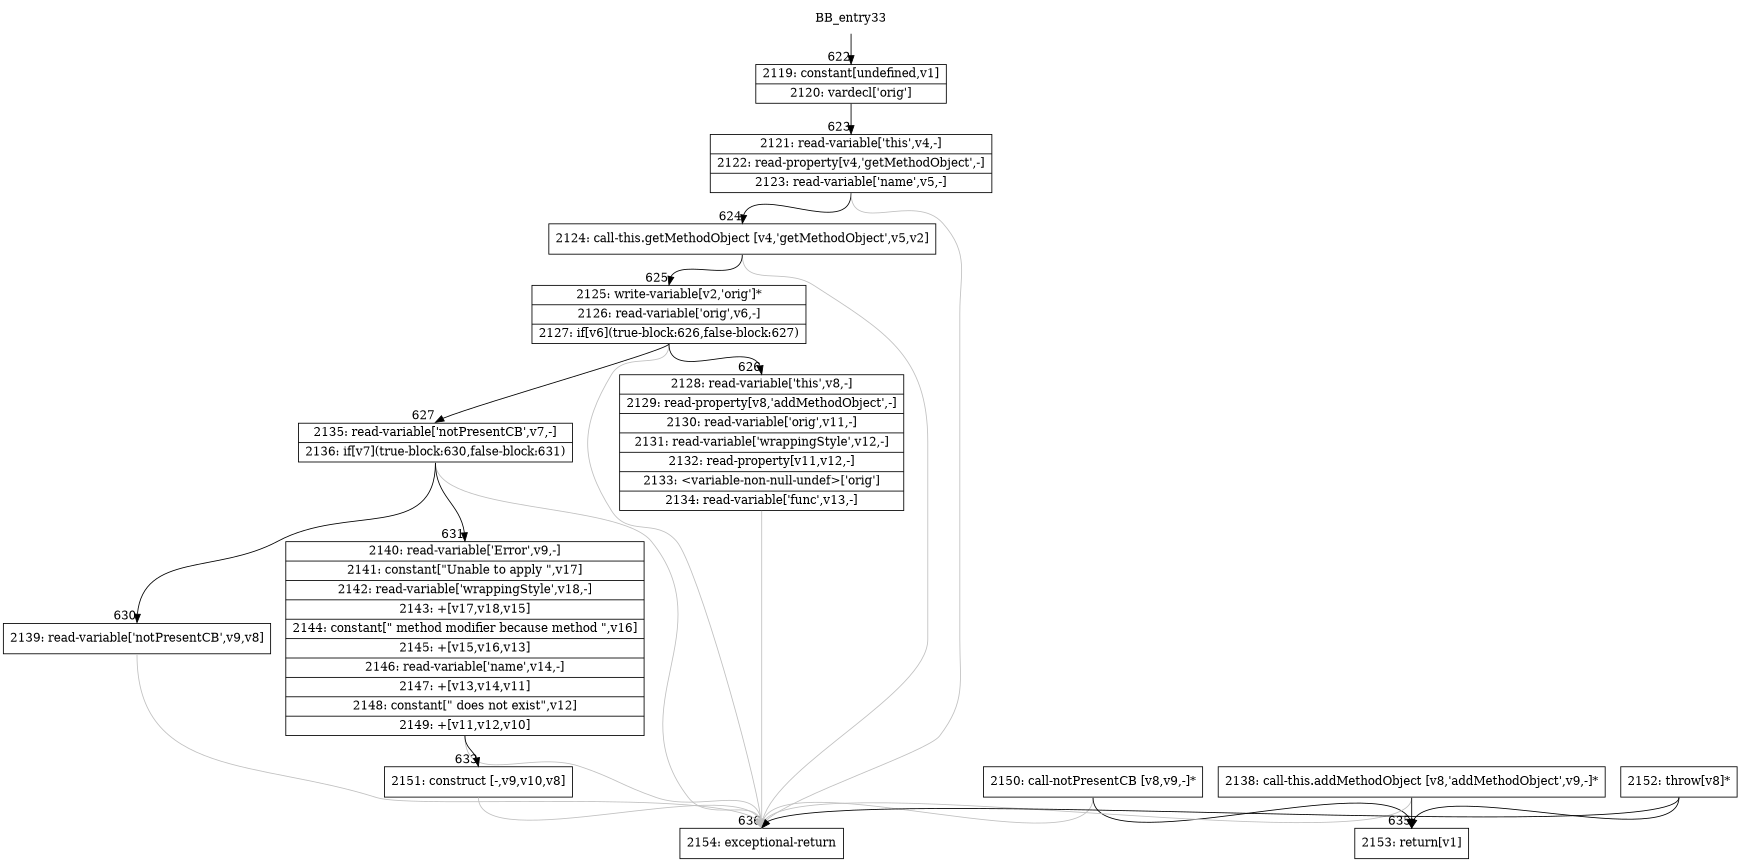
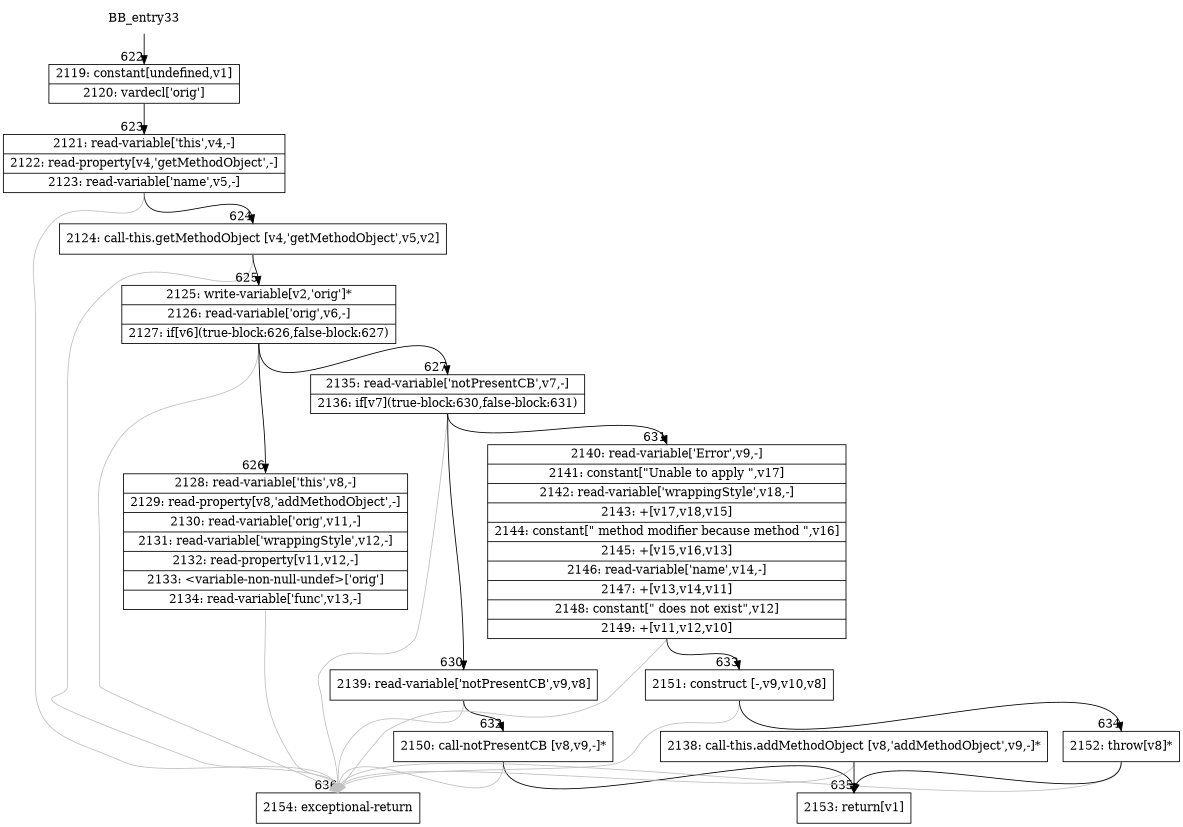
edge "2139: read-variable['notPresentCB',v9,v8]" -> "2150: call-notPresentCB [v8,v9,-]*": added
edge "2151: construct [-,v9,v10,v8]" -> "2152: throw[v8]*": added
edge "2152: throw[v8]*" -> "2154: exceptional-return": color black -> gray
